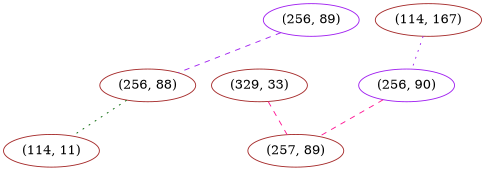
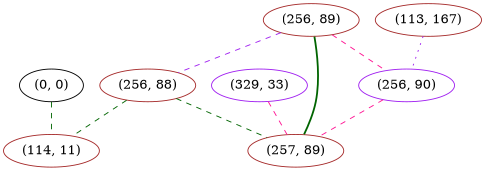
node "(256, 89)": color purple -> brown
node "(114, 167)": label "(114, 167)" -> "(113, 167)"
edge "(256, 89)" -- "(256, 90)": added
node "(0, 0)": added
node "(329, 33)": color brown -> purple
edge "(256, 89)" -- "(257, 89)": added
edge "(256, 88)" -- "(114, 11)": style dotted -> dashed
edge "(256, 88)" -- "(257, 89)": added
